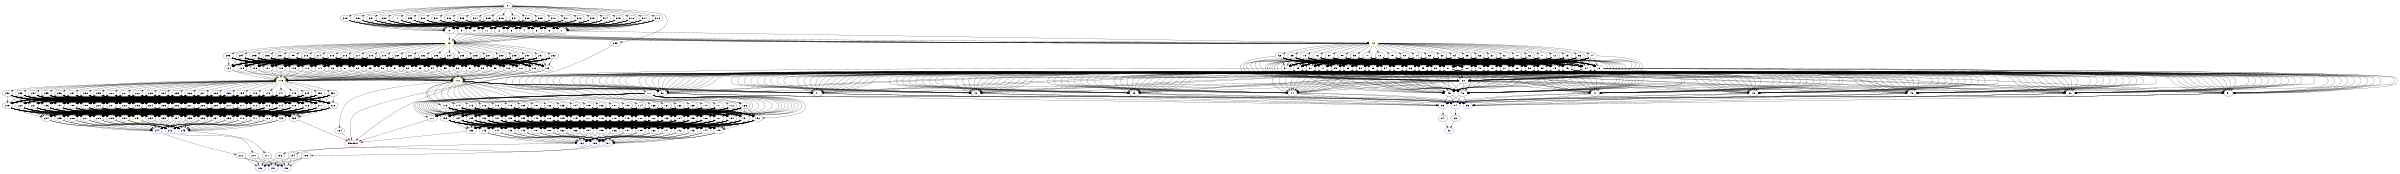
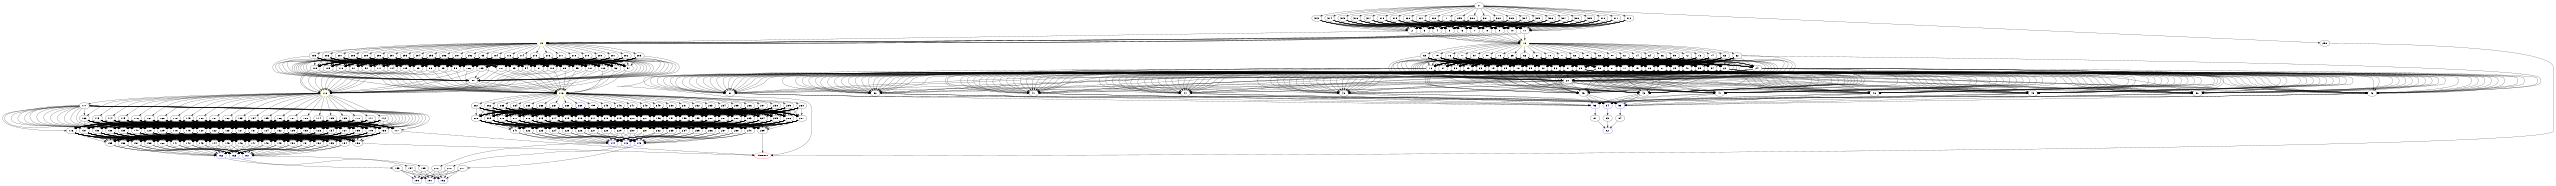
edge "292" -> "90": now "103" -> "90"
edge "38" -> "46": now "62" -> "46"
node "81": added
node "164": removed
